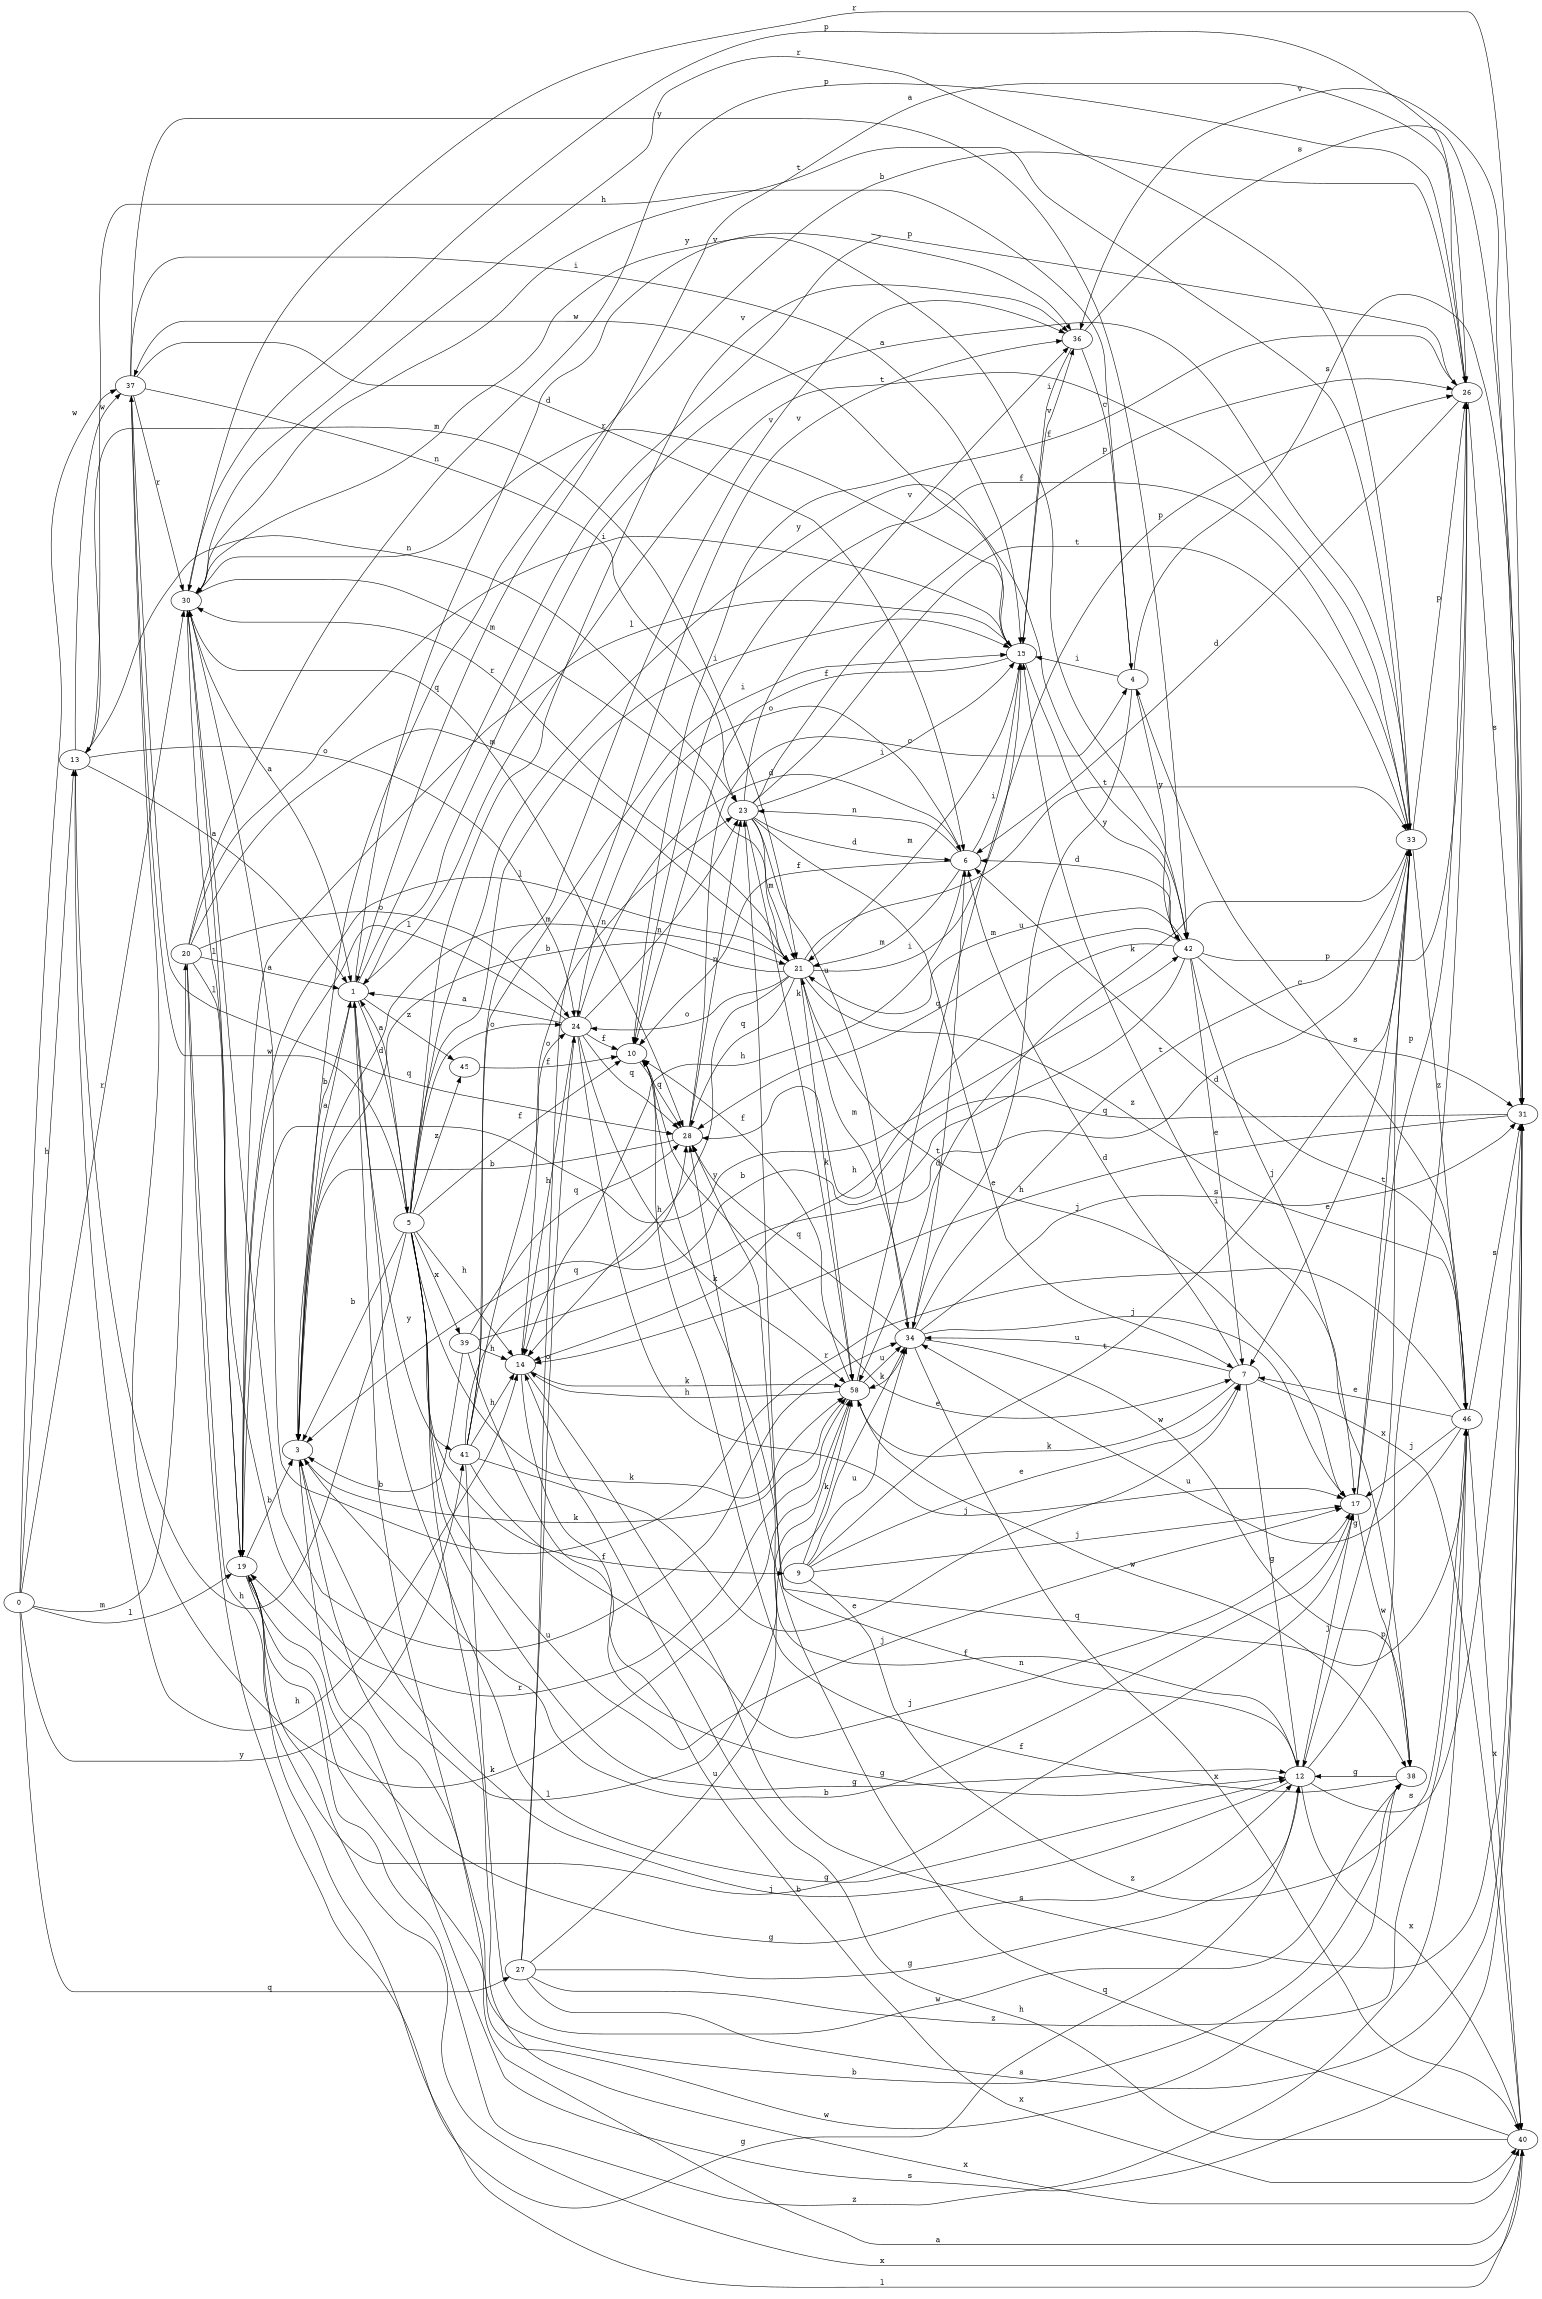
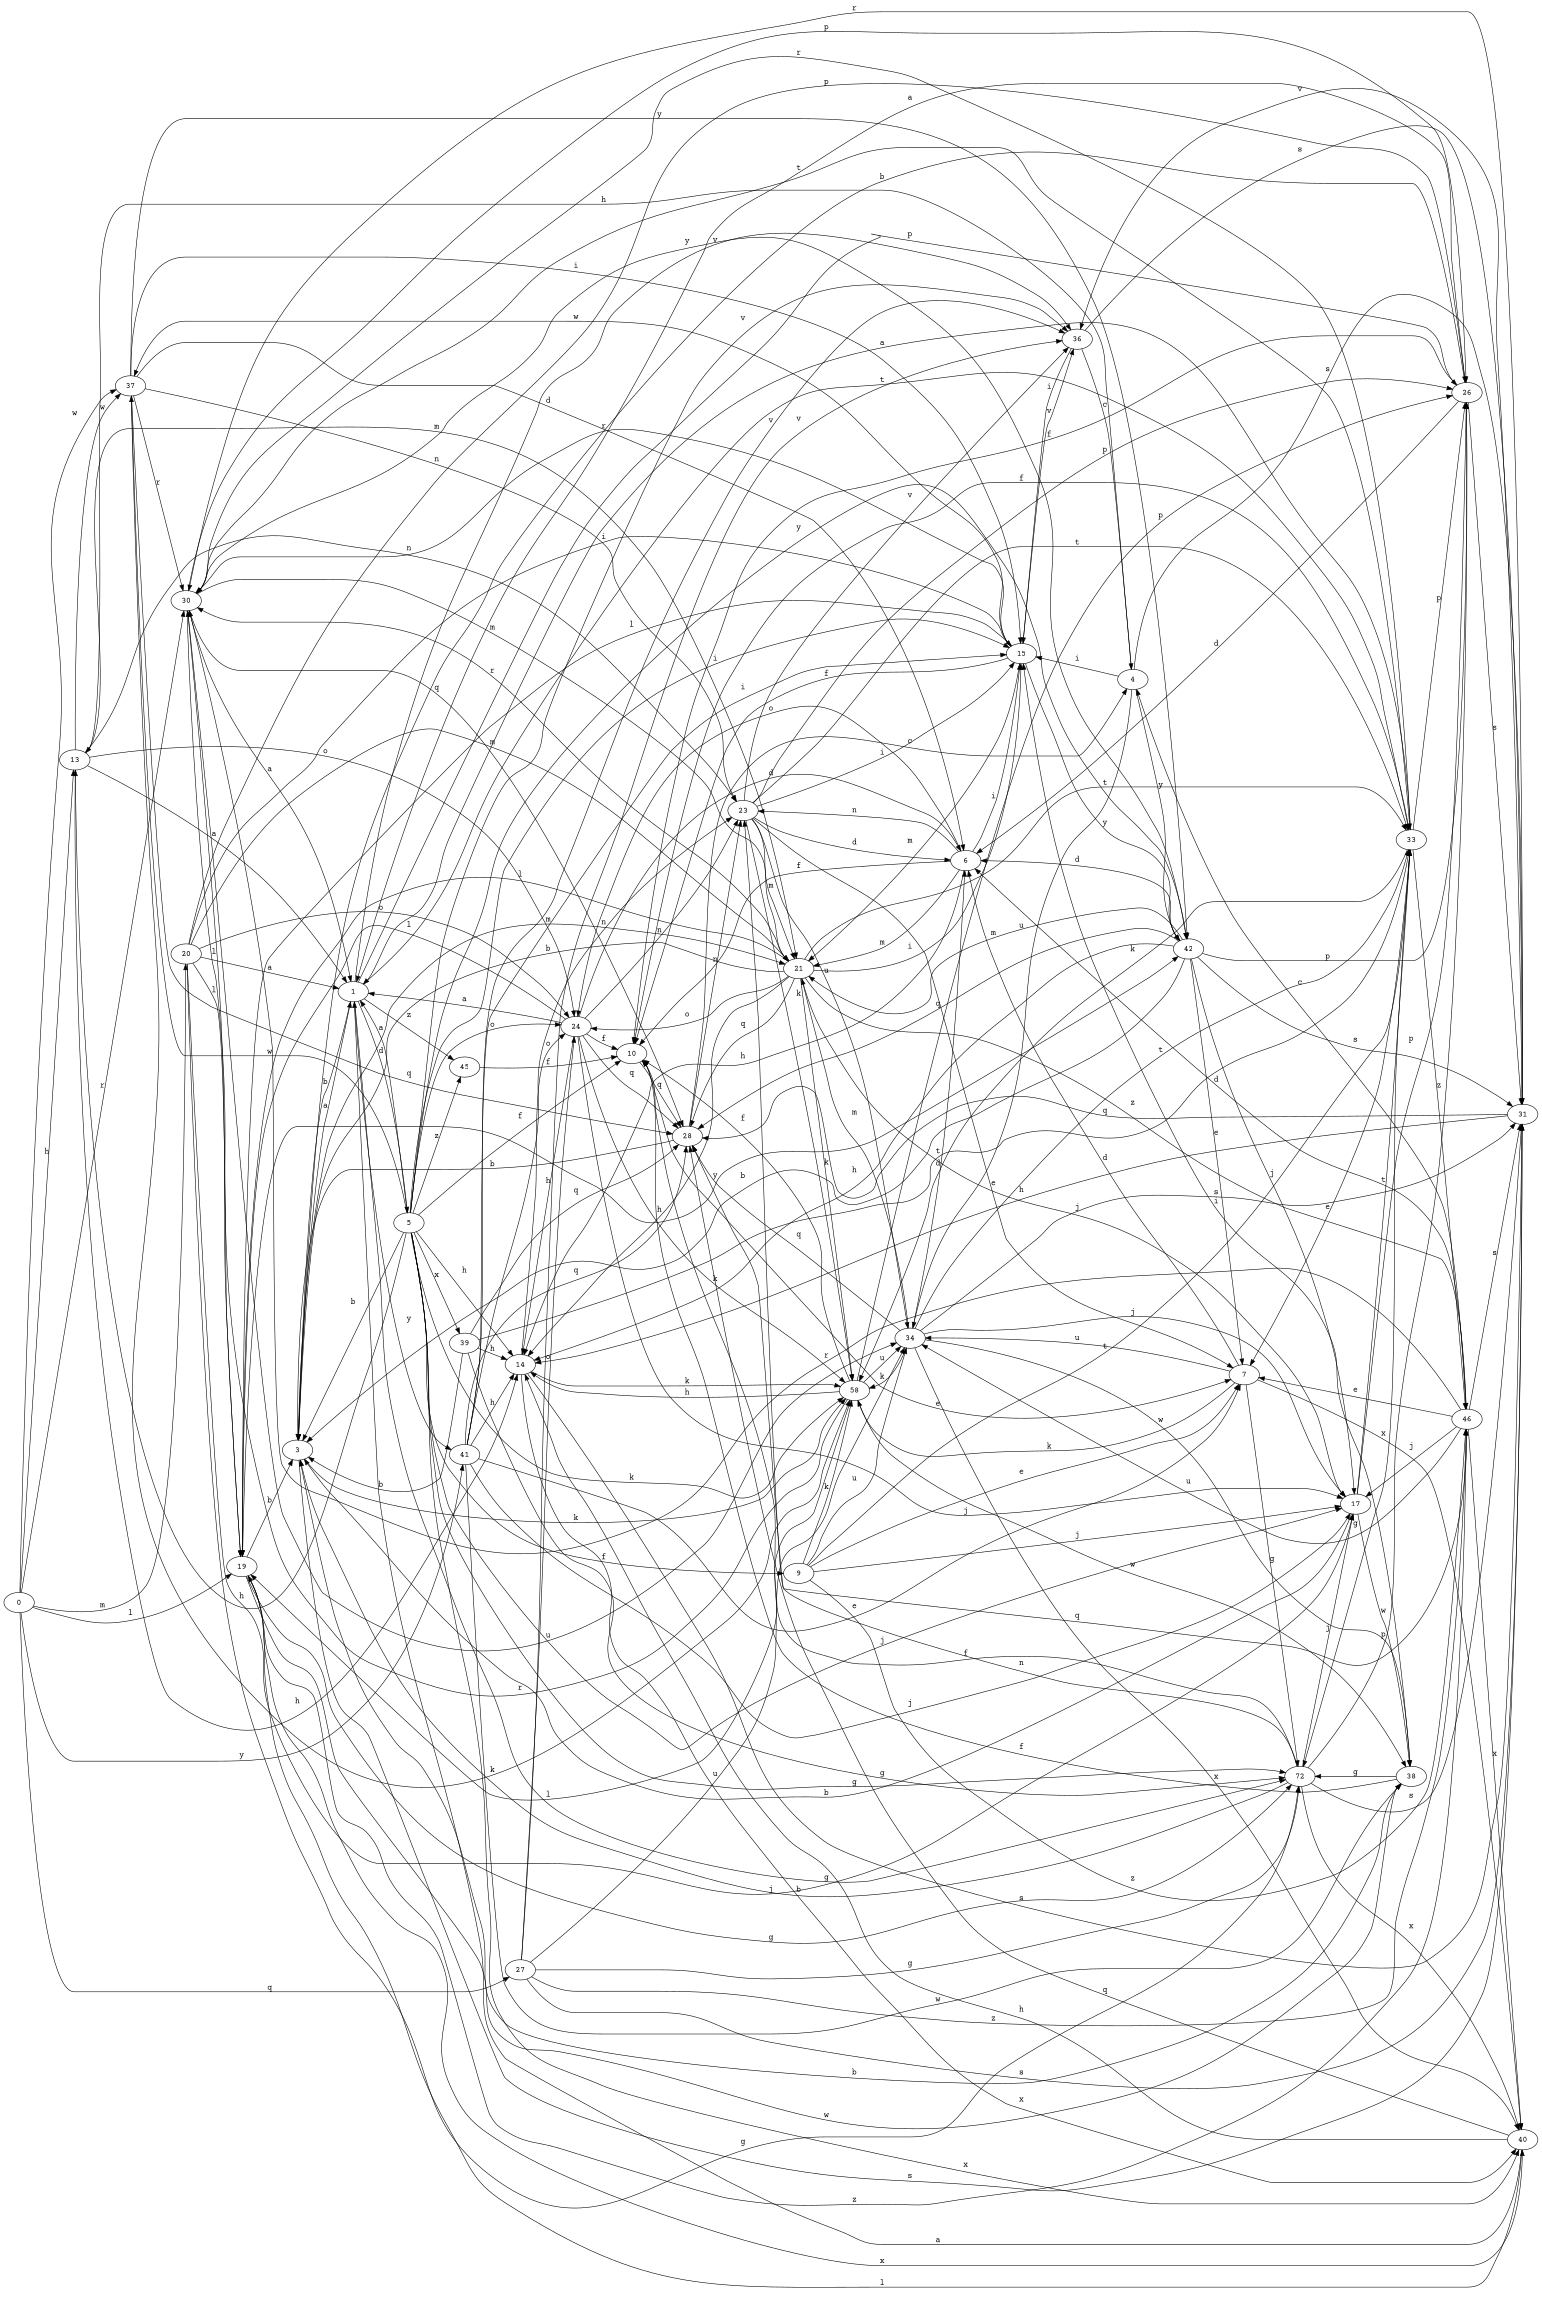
node "12": label "12" -> "72"
